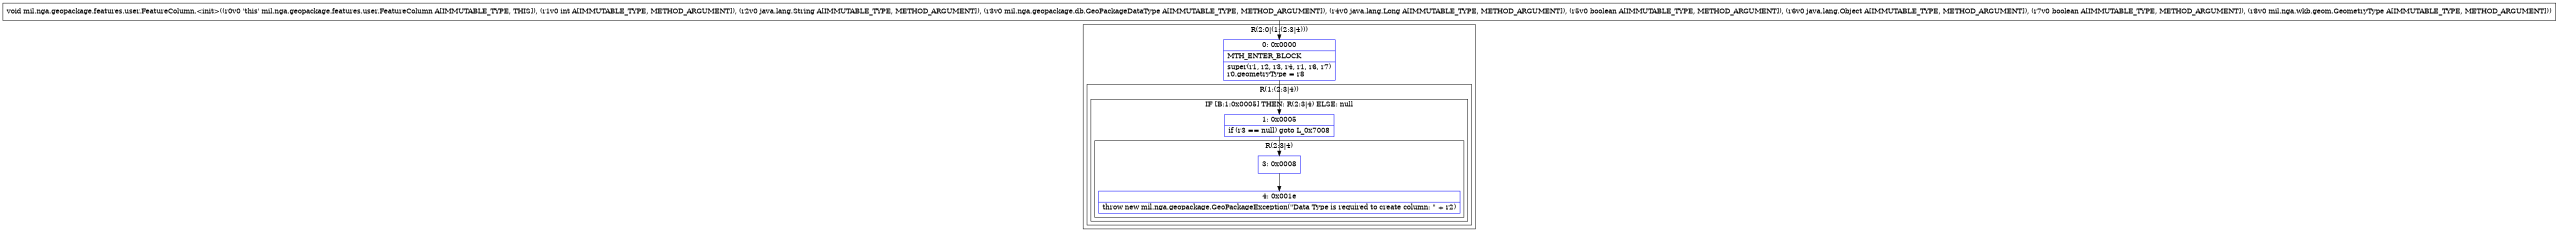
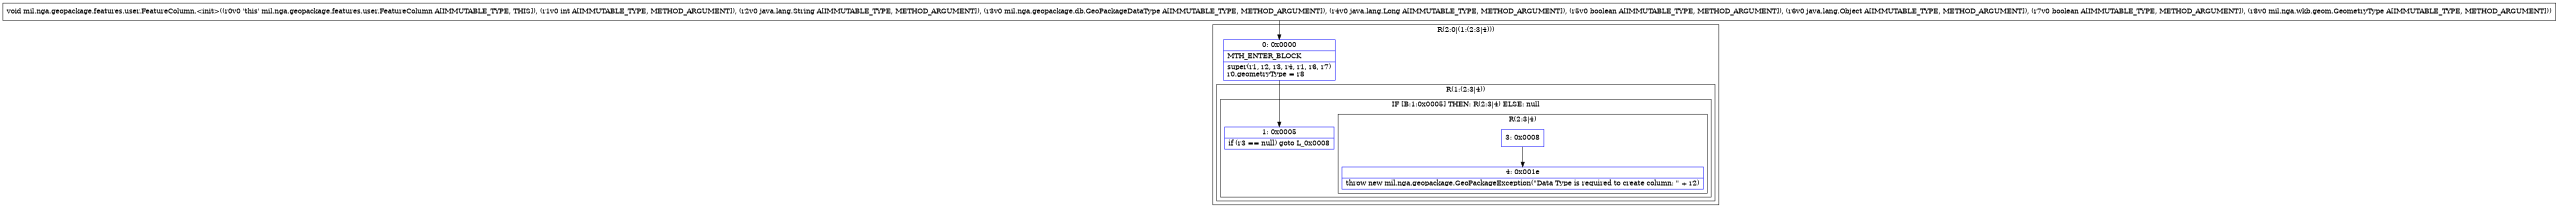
node "1: 0x0005": text "if (r3 == null) goto L_0x7008" -> "if (r3 == null) goto L_0x0008"
edge "1: 0x0005" -> "3: 0x0008": removed
